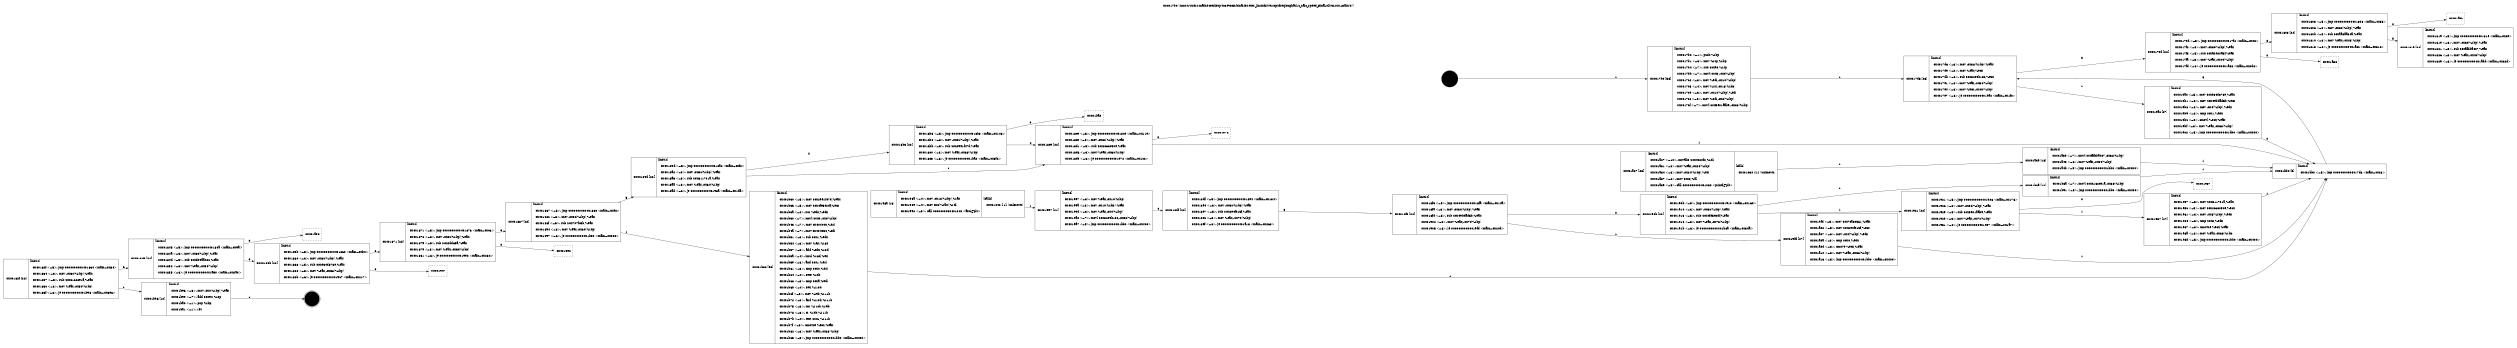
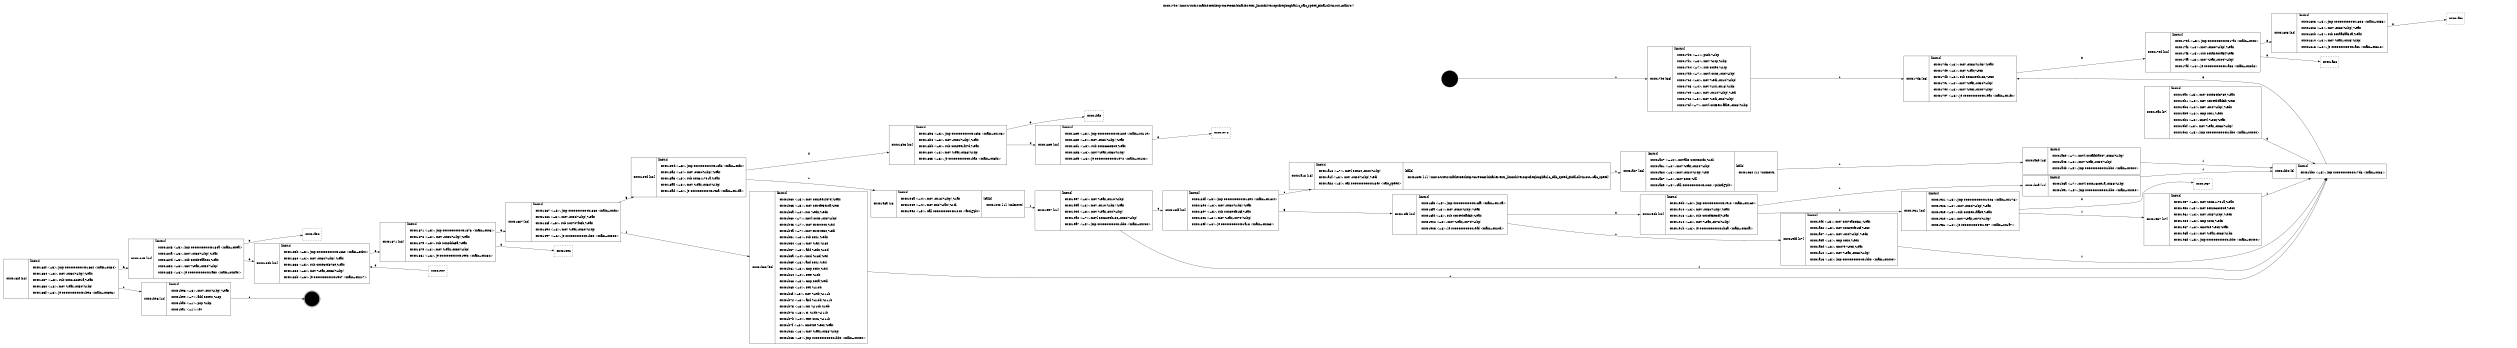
node "0x401819 [22]": removed
edge "0x4017d6 [23]" -> "0x4019ac [27]": removed, label "1"
edge "0x4018c9 [22]" -> "0x401bb0 [5]": now "0x401997 [21]" -> "0x401bb0 [5]"
edge "0x40189d [22]" -> "0x4018c9 [22]": now "0x40189d [22]" -> "0x40198a [13]"
node "0x401a18 [15]": added
edge "0x40185b [22]" -> "0x4019c7": reversed
